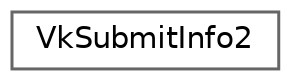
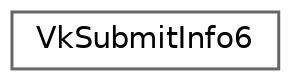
node "VkSubmitInfo2": label "VkSubmitInfo2" -> "VkSubmitInfo6"
